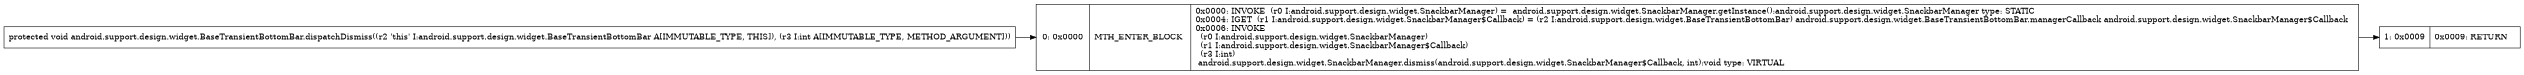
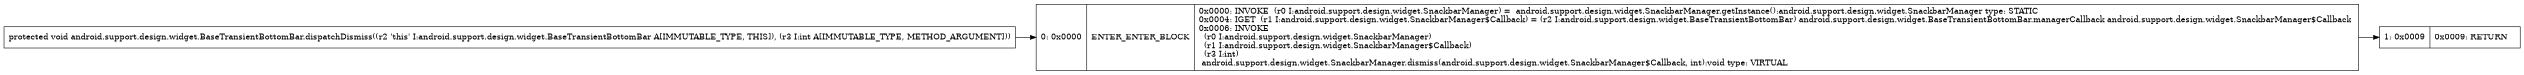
node "0: 0x0000": text "MTH_ENTER_BLOCK" -> "ENTER_ENTER_BLOCK"
